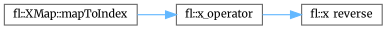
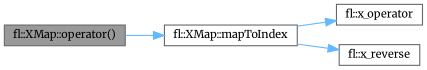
edge "fl::x_operator" -> "fl::x_reverse": now "fl::XMap::mapToIndex" -> "fl::x_reverse"
node "fl::XMap::operator()": added
